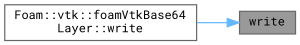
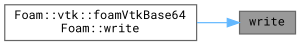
node "Foam::vtk::foamVtkBase64 Layer::write": label "Foam::vtk::foamVtkBase64 Layer::write" -> "Foam::vtk::foamVtkBase64 Foam::write"
